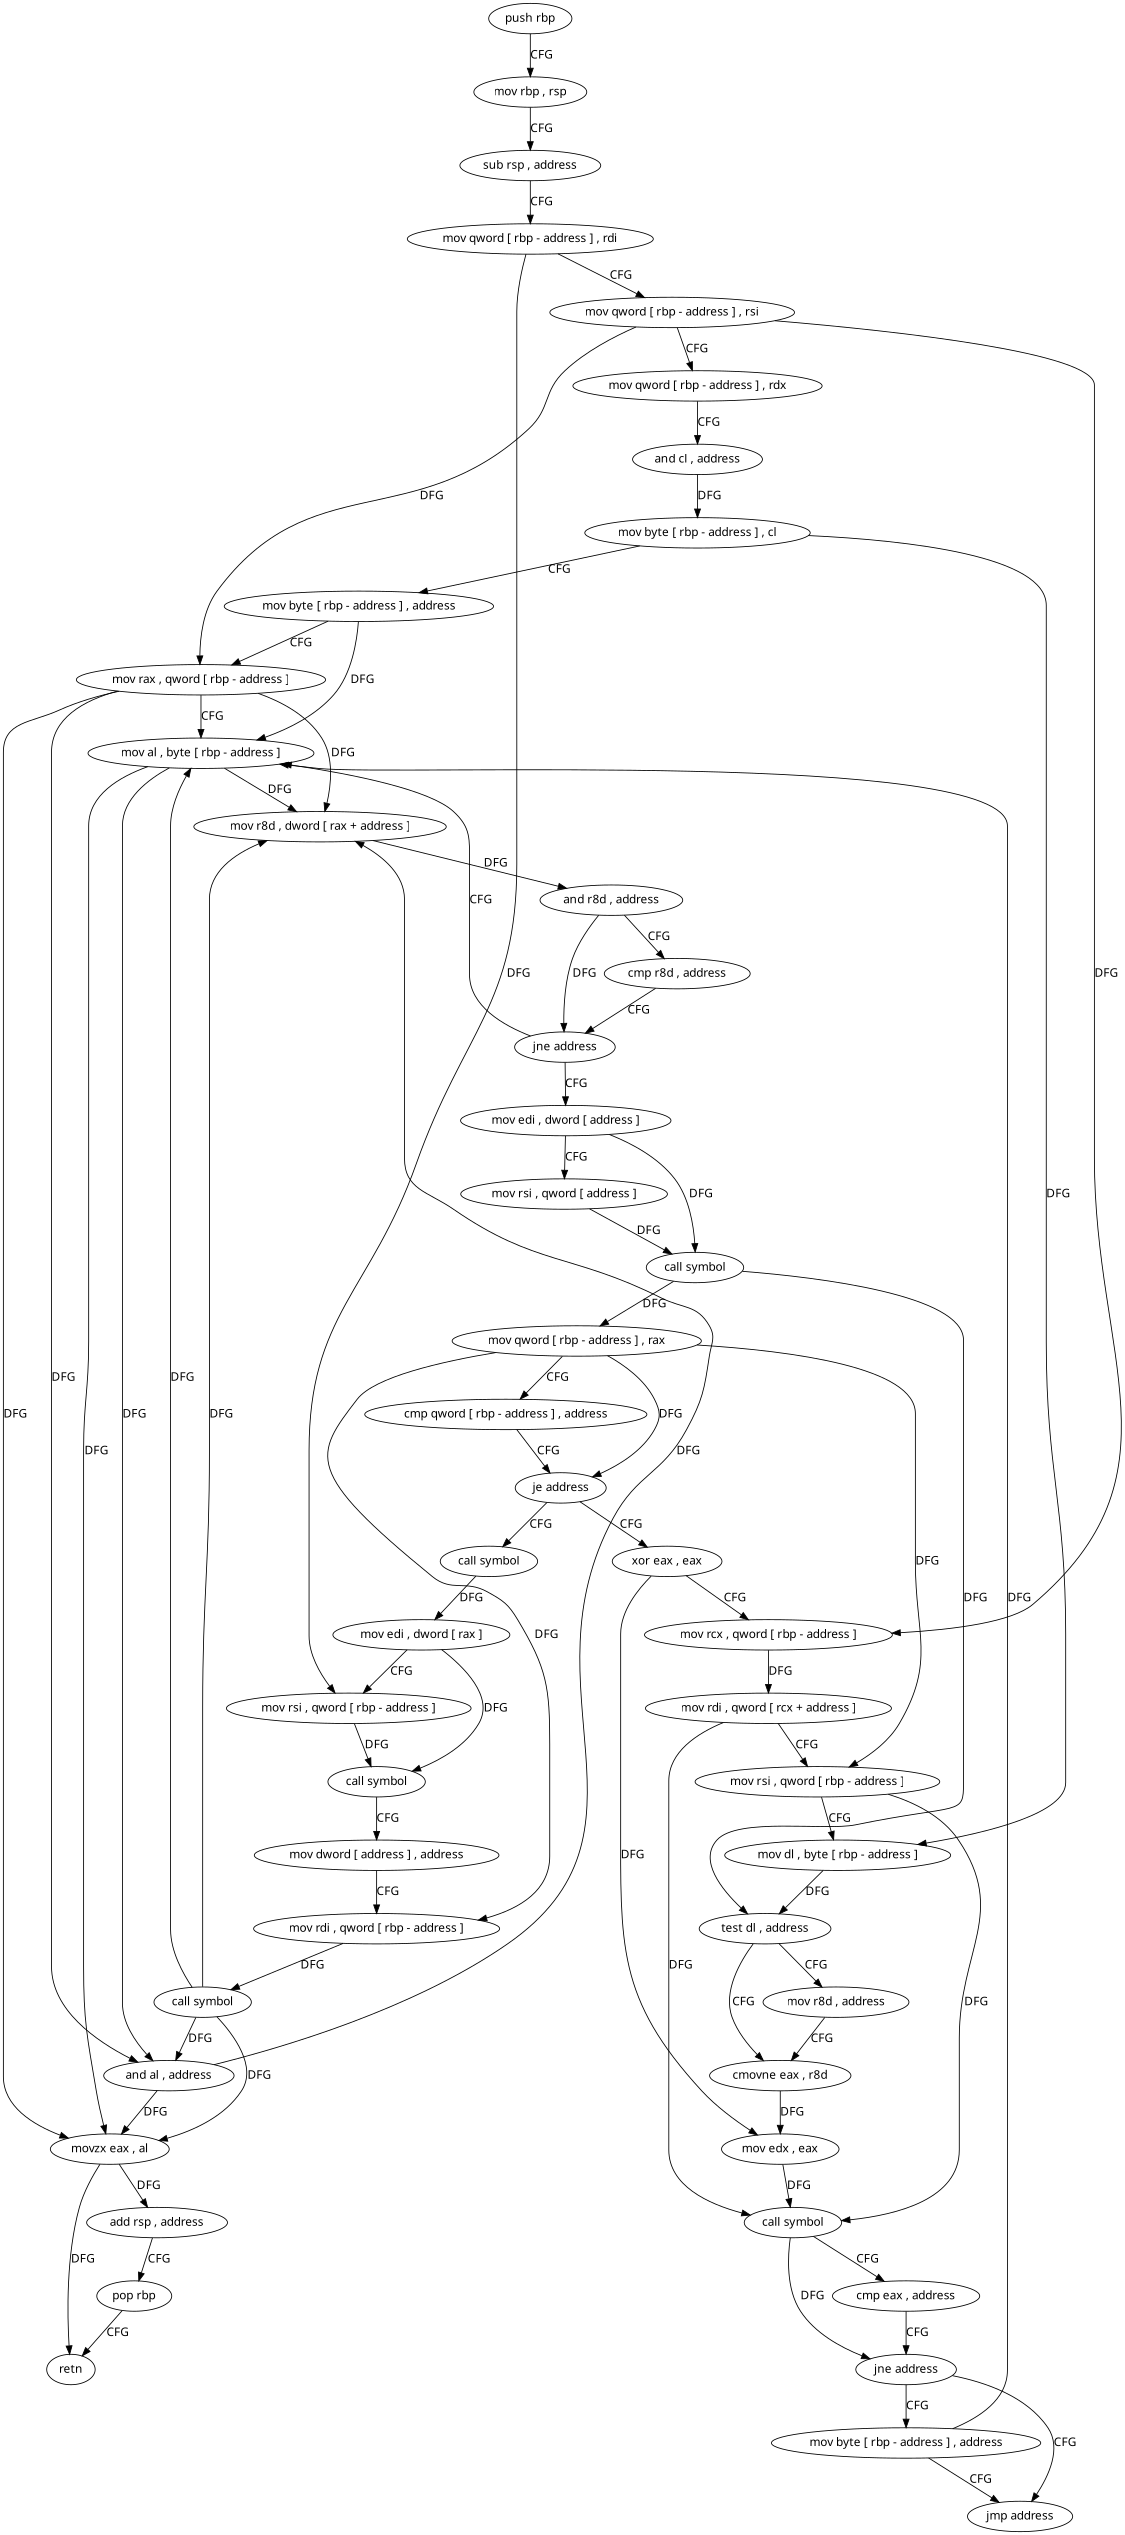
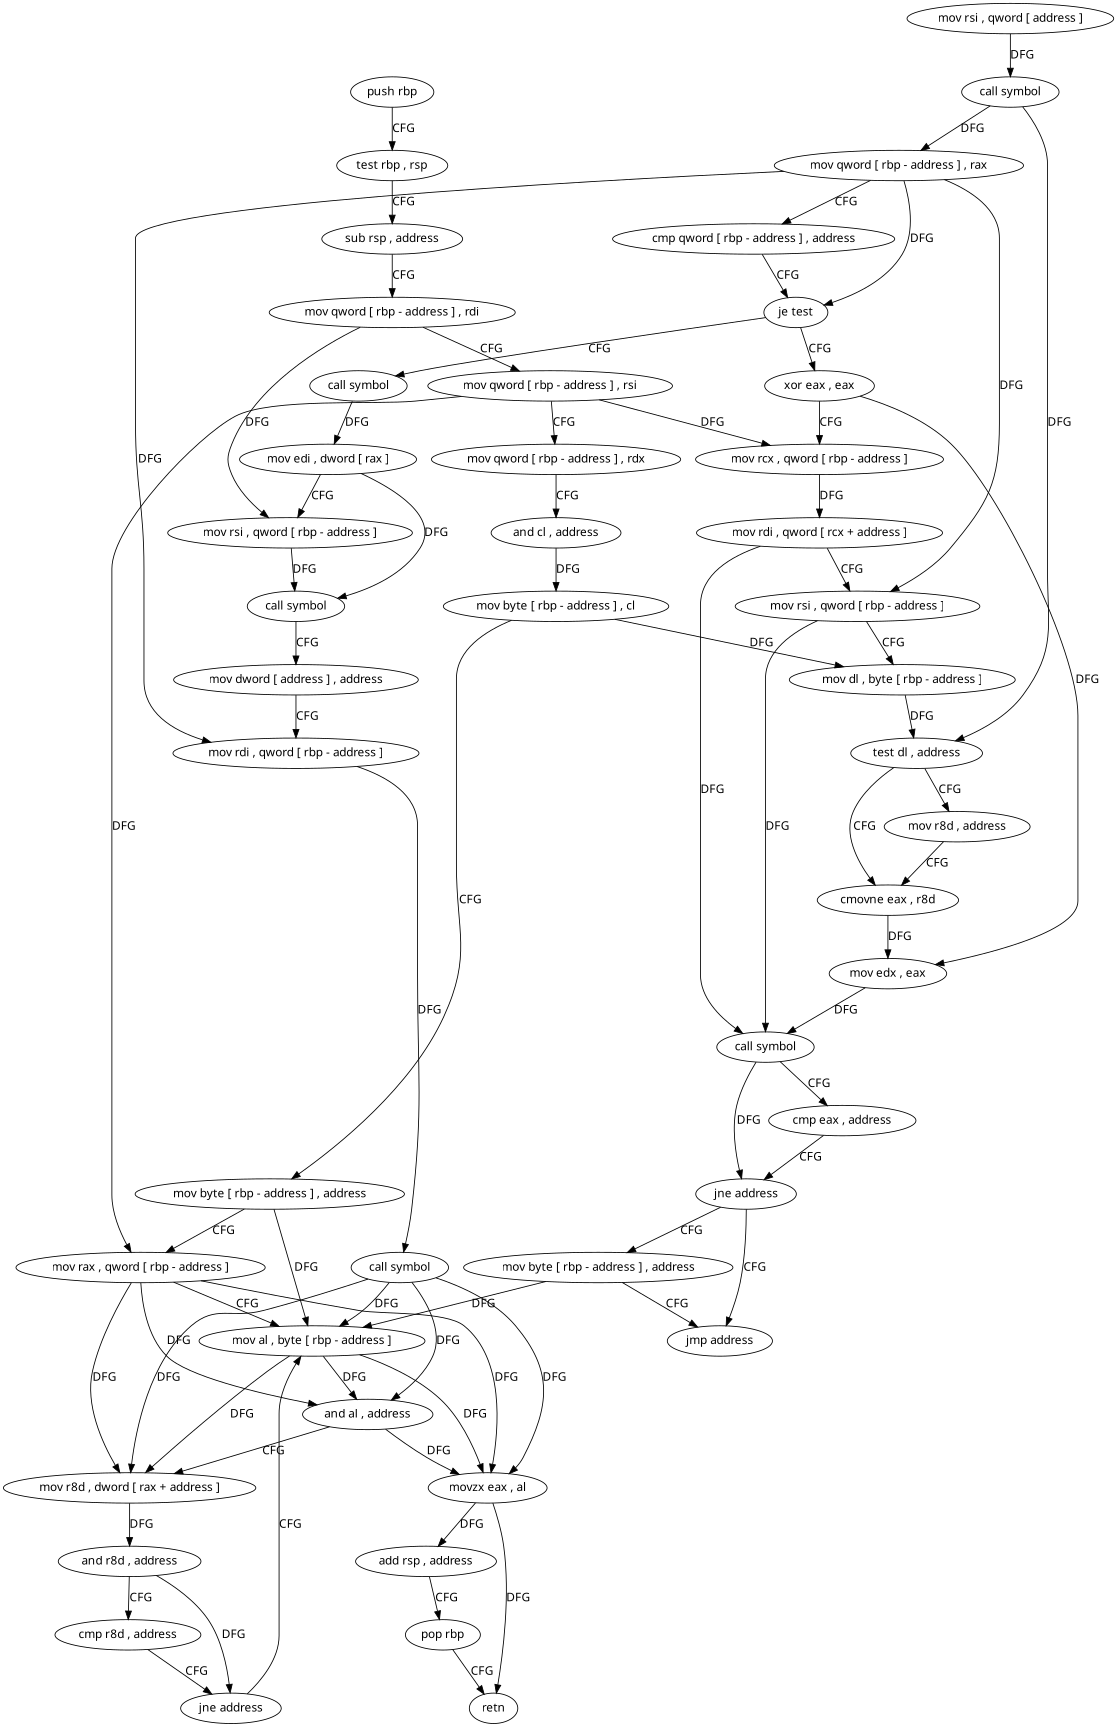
node "mov rbp , rsp": label "mov rbp , rsp" -> "test rbp , rsp"
node "mov edi , dword [ address ]": removed
edge "and al , address" -> "mov r8d , dword [ rax + address ]": label "DFG" -> "CFG"
node "je address": label "je address" -> "je test"
